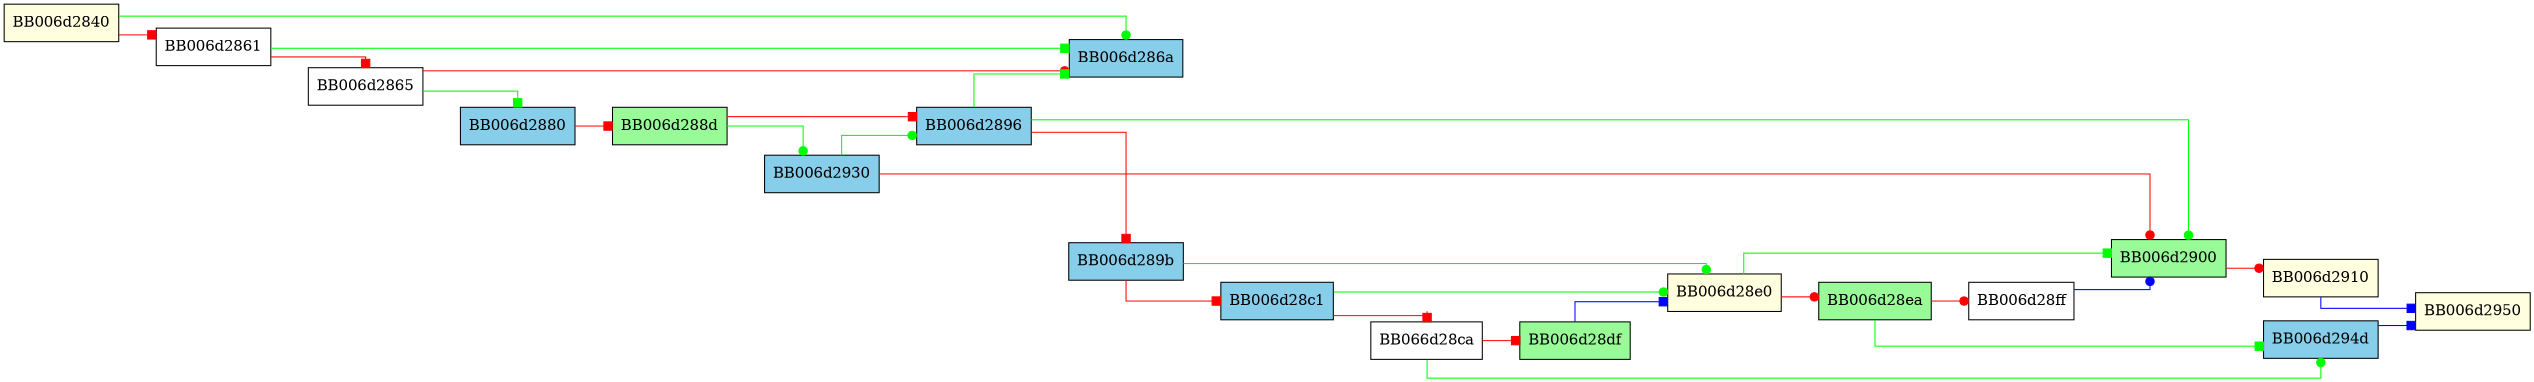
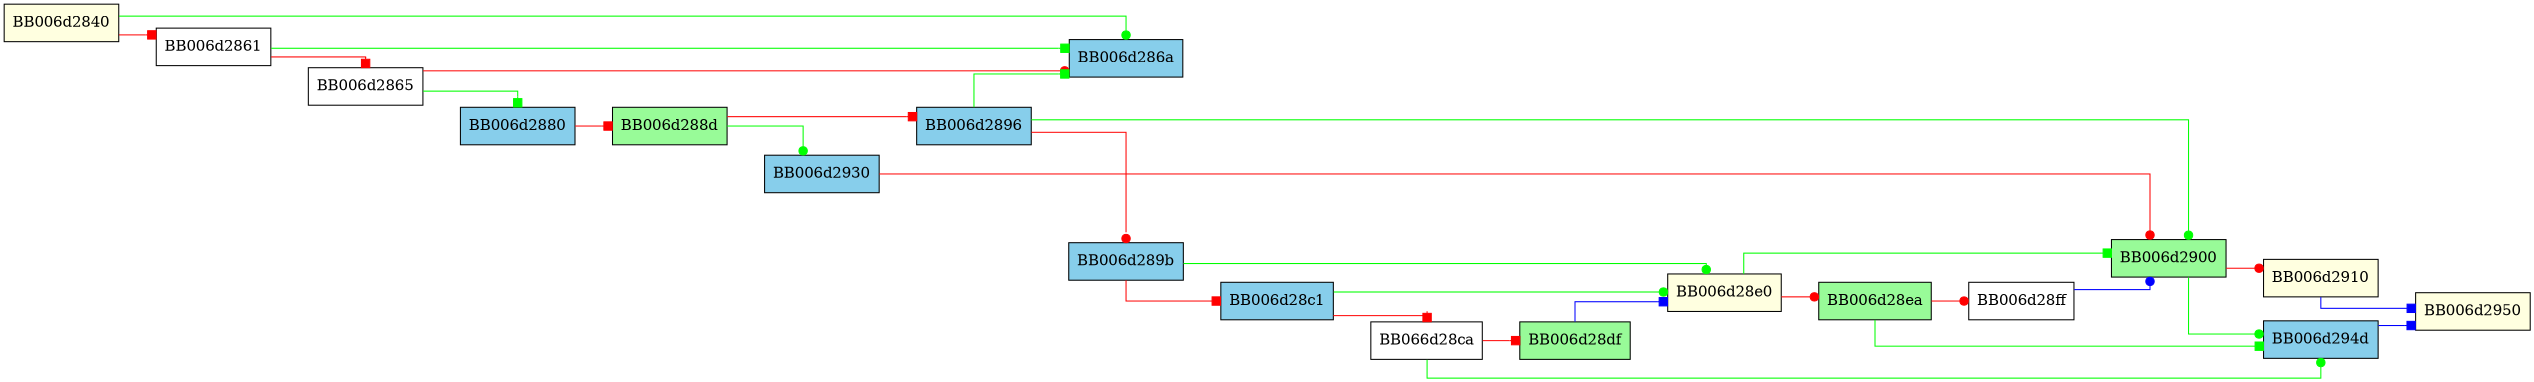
edge "BB006d2930" -> "BB006d2896": removed
edge "BB006d2896" -> "BB006d289b": arrowhead box -> dot
edge "BB006d2900" -> "BB006d294d": added
